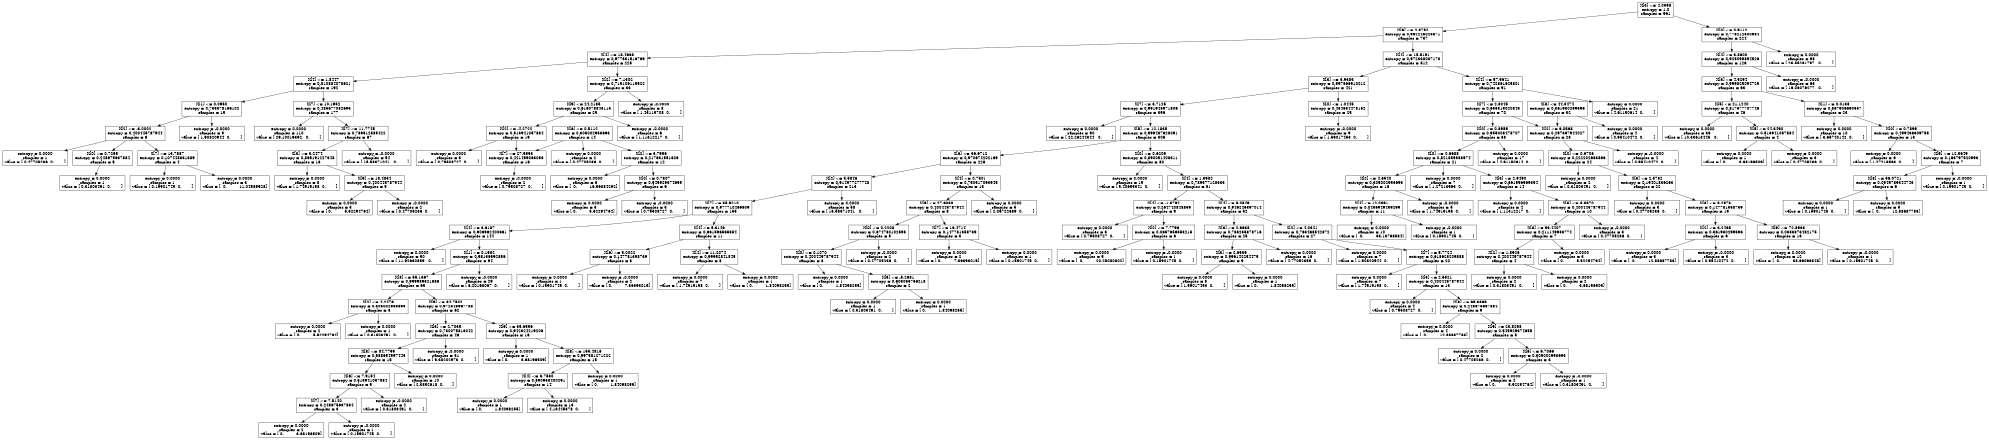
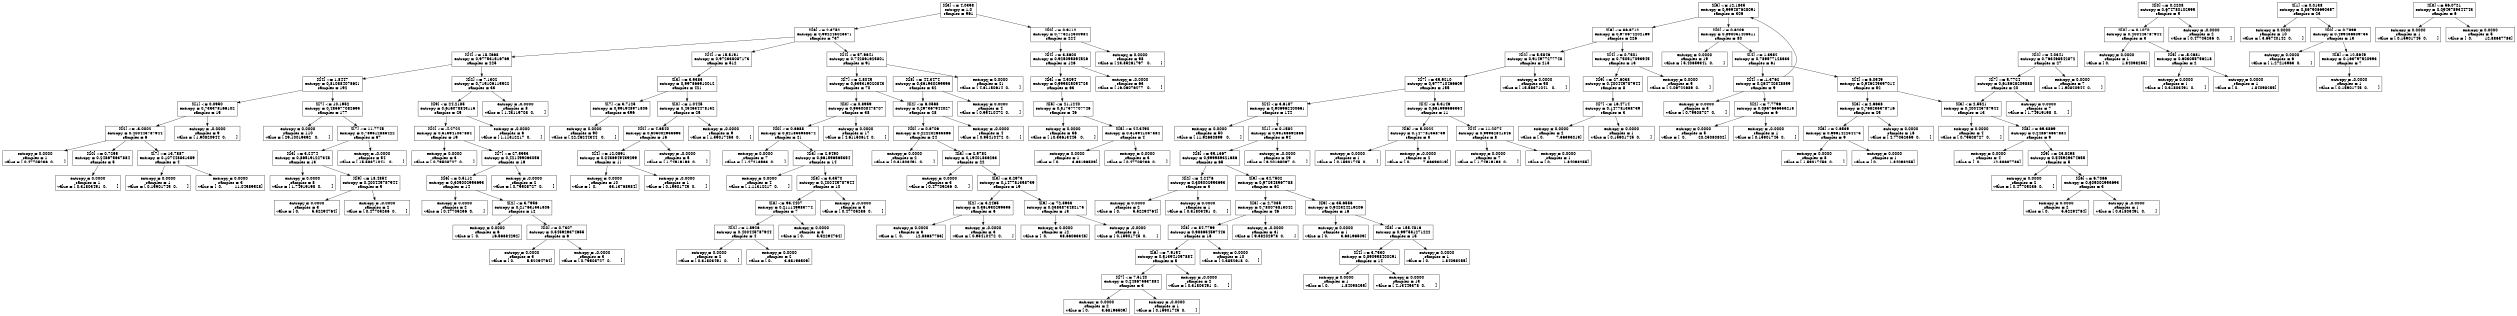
edge "X[4] <= 15.5191 entropy = 0.972338087173 samples = 512" -> "X[4] <= 57.9641 entropy = 0.742861625801 samples = 91": now "X[6] <= 2.3752 entropy = 0.992243025371 samples = 737" -> "X[4] <= 57.9641 entropy = 0.742861625801 samples = 91"
edge "X[3] <= 4.5294 entropy = 0.999825094725 samples = 63" -> "X[1] <= 0.0138 entropy = 0.867906690357 samples = 23": removed
edge "X[7] <= 3.7125 entropy = 0.991948971806 samples = 396" -> "X[5] <= 12.1835 entropy = 0.999487628091 samples = 306": now "X[4] <= -1.3762 entropy = 0.264740848859 samples = 9" -> "X[5] <= 12.1835 entropy = 0.999487628091 samples = 306"
edge "X[6] <= 0.5112 entropy = 0.305002953693 samples = 14" -> "X[7] <= 27.5953 entropy = 0.421499063056 samples = 16": reversed
edge "X[0] <= 0.6688 entropy = 0.821855988574 samples = 21" -> "X[2] <= 4.6540 entropy = 0.305002953693 samples = 16": now "X[0] <= 1.0445 entropy = 0.454534478152 samples = 25" -> "X[2] <= 4.6540 entropy = 0.305002953693 samples = 16"
edge "X[5] <= 12.5649 entropy = 0.163797520993 samples = 7" -> "X[8] <= 56.0721 entropy = 0.0949789344743 samples = 6": removed
edge "X[9] <= 27.6038 entropy = 0.400445787944 samples = 8" -> "X[0] <= 0.2208 entropy = 0.674780102595 samples = 5": removed
edge "X[4] <= 6.0549 entropy = 0.946245397014 samples = 52" -> "X[2] <= 4.0341 entropy = 0.763468542872 samples = 27": now "X[4] <= 6.0549 entropy = 0.946245397014 samples = 52" -> "X[3] <= 2.5521 entropy = 0.400445787944 samples = 13"
